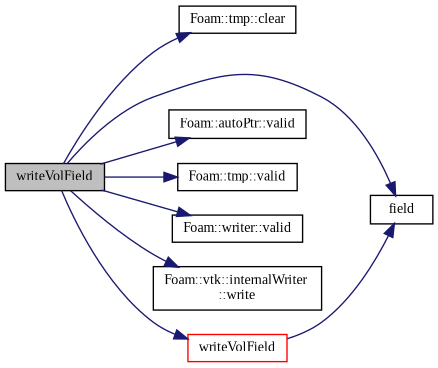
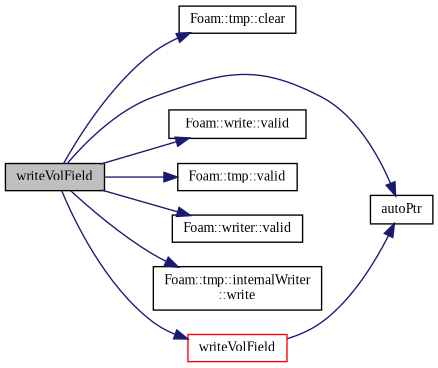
node "Foam::autoPtr::valid": label "Foam::autoPtr::valid" -> "Foam::write::valid"
node "field": label "field" -> "autoPtr"
node "Foam::vtk::internalWriter ::write": label "Foam::vtk::internalWriter ::write" -> "Foam::tmp::internalWriter ::write"
